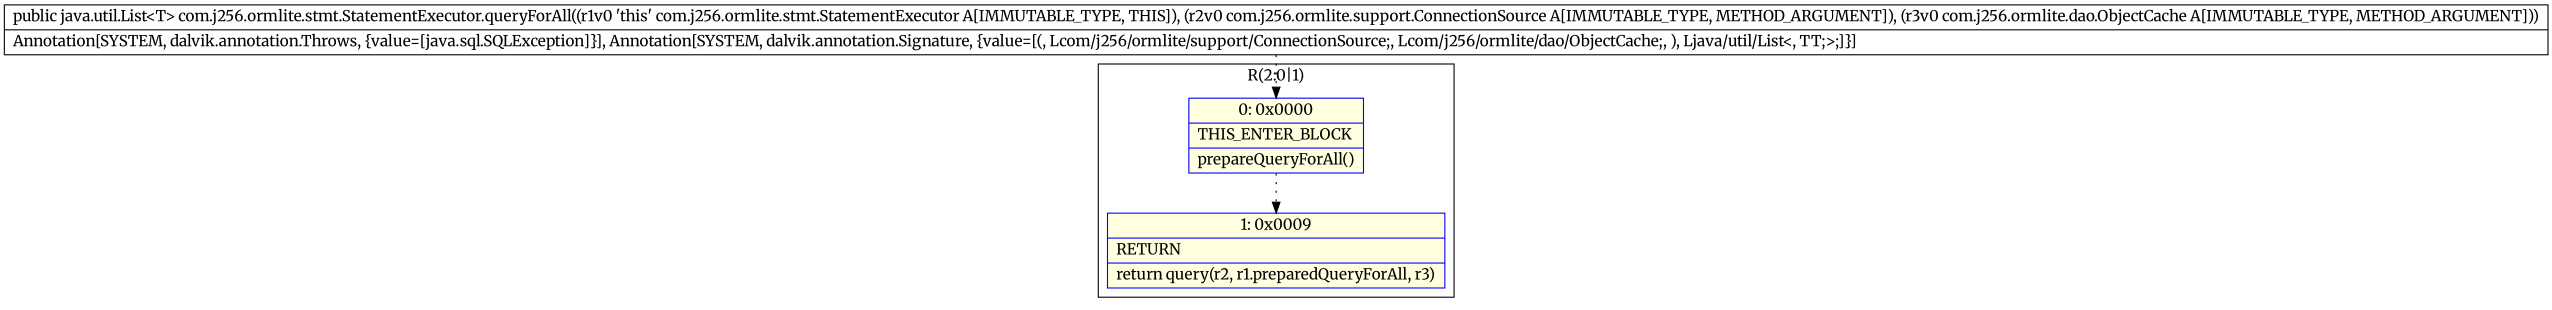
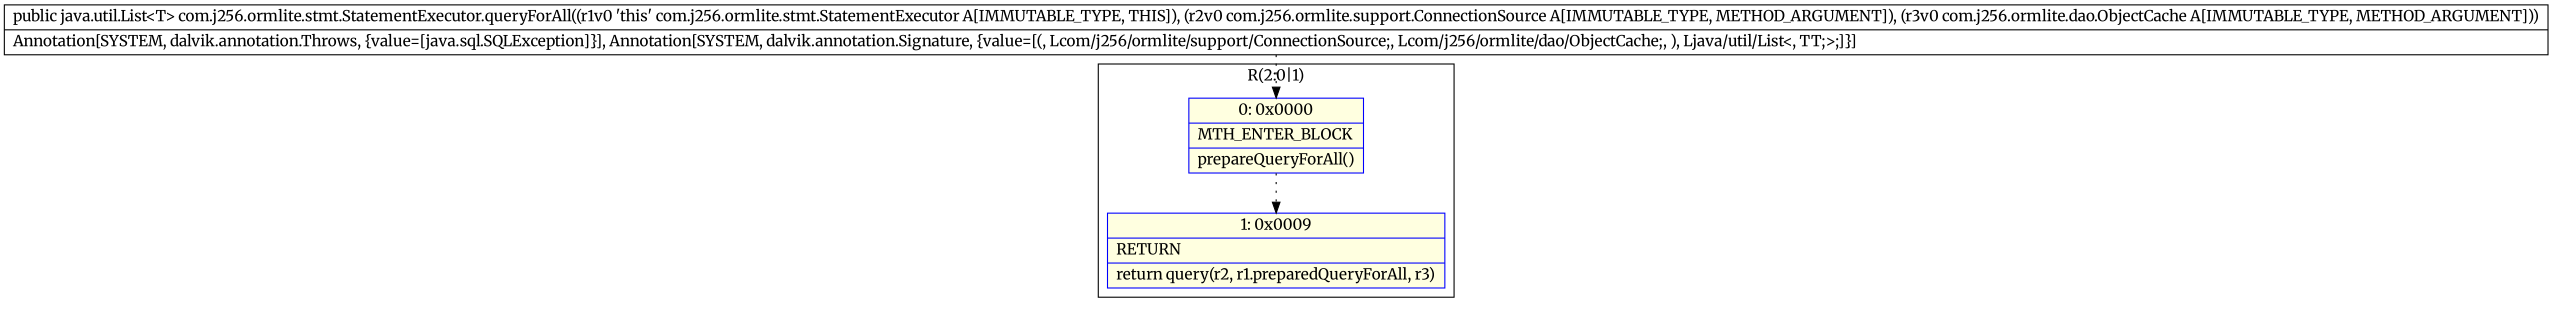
node "0: 0x0000": text "THIS_ENTER_BLOCK" -> "MTH_ENTER_BLOCK"
